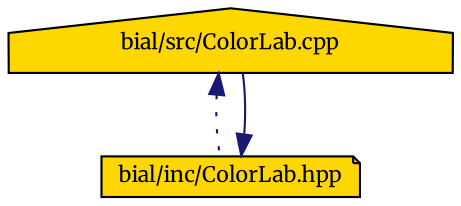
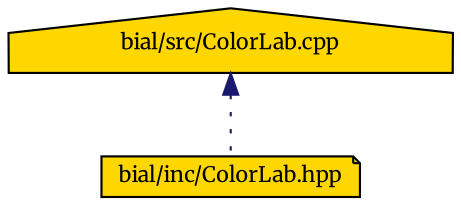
edge "bial/src/ColorLab.cpp" -> "bial/inc/ColorLab.hpp": removed
